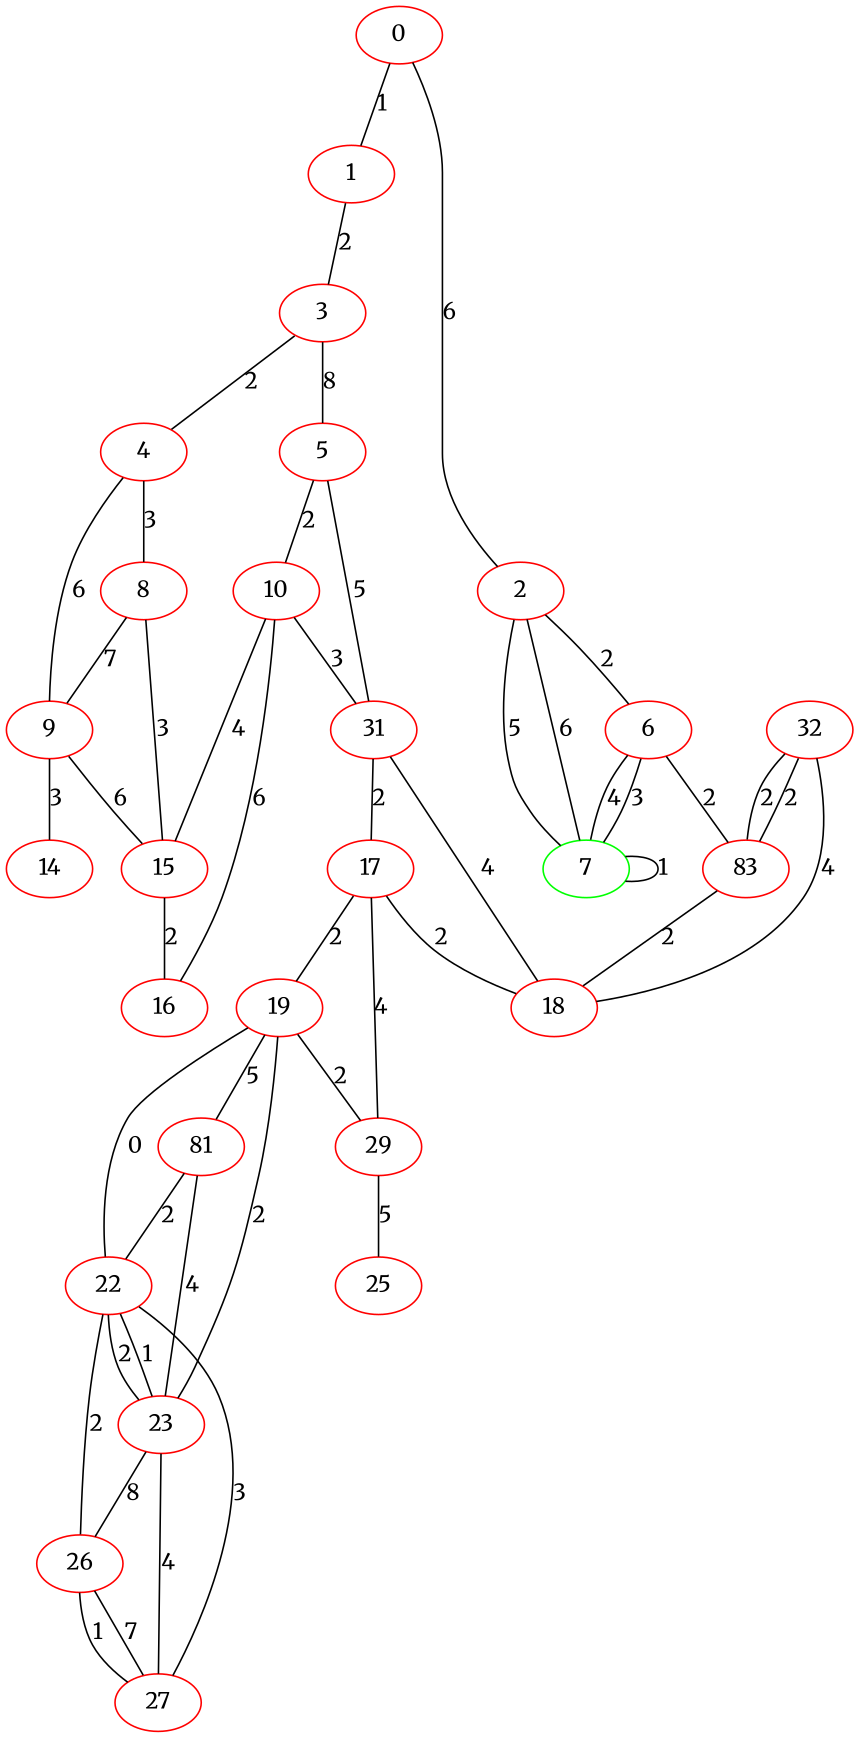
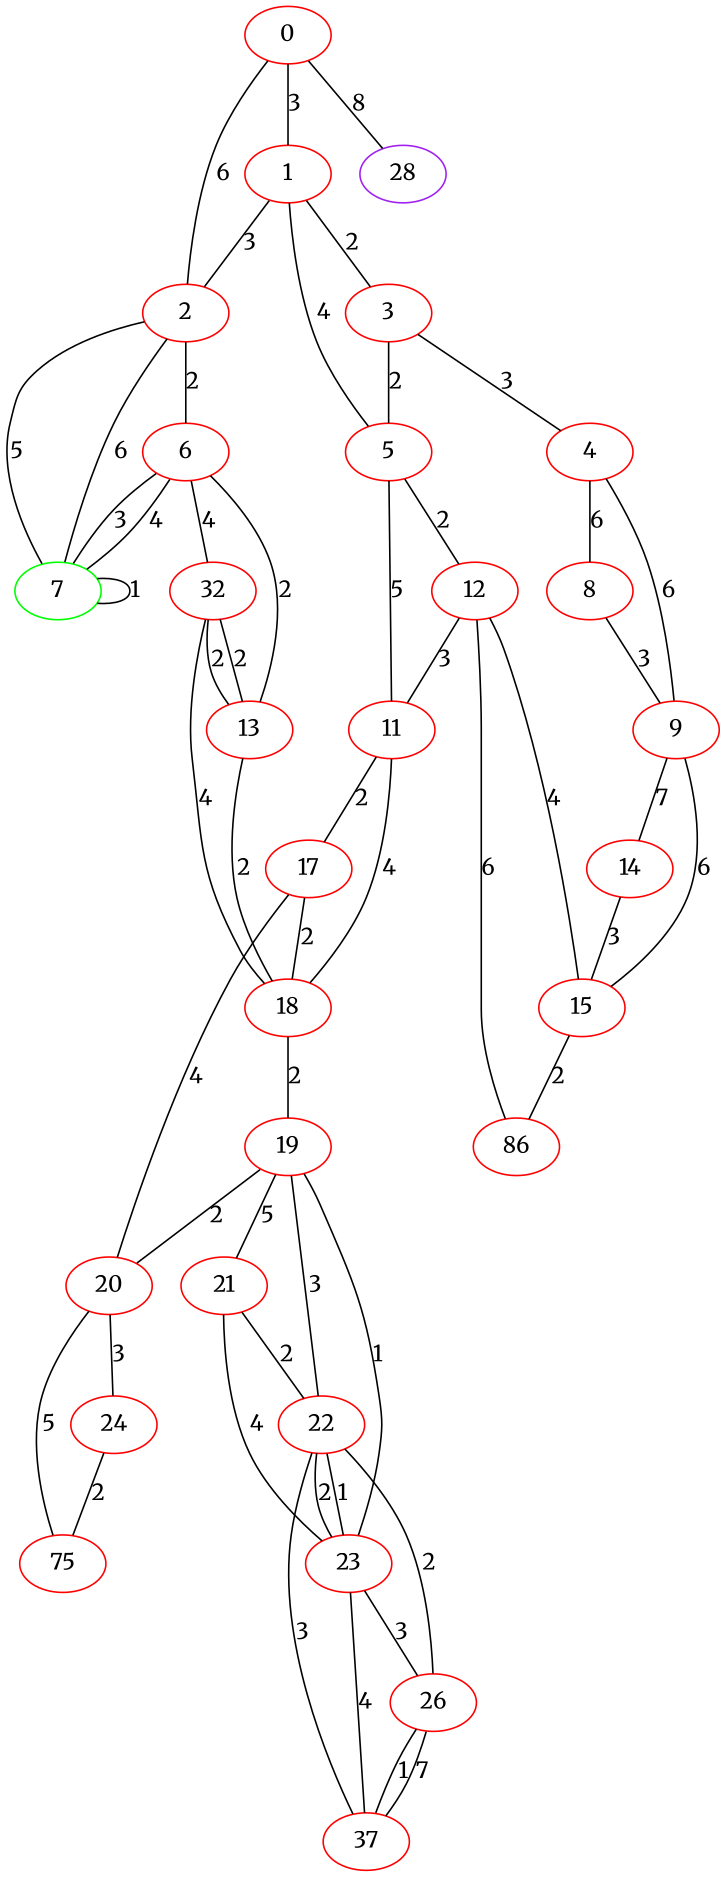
edge "0" -- "1": label "1" -> "3"
node "28": added
edge "1" -- "2": added, label "3"
edge "1" -- "5": added, label "4"
edge "3" -- "4": label "2" -> "3"
edge "3" -- "5": label "8" -> "2"
edge "4" -- "8": label "3" -> "6"
edge "6" -- "32": added, label "4"
node "10": label "10" -> "12"
edge "8" -- "9": label "7" -> "3"
edge "8" -- "15": now "14" -- "15"
node "31": label "31" -> "11"
edge "9" -- "14": label "3" -> "7"
node "83": label "83" -> "13"
edge "17" -- "19": now "18" -- "19"
node "16": label "16" -> "86"
edge "19" -- "22": label "0" -> "3"
node "81": label "81" -> "21"
node "29": label "29" -> "20"
edge "19" -- "23": label "2" -> "1"
node "25": label "25" -> "75"
node "24": added
edge "23" -- "26": label "8" -> "3"
node "27": label "27" -> "37"
